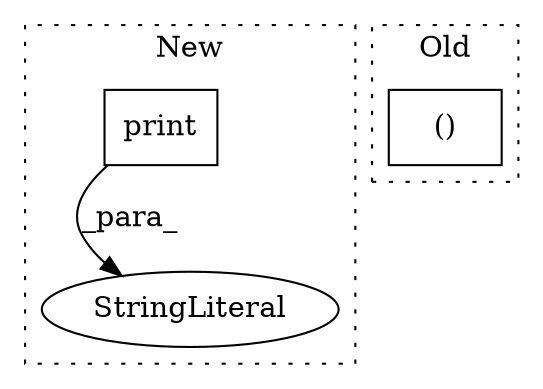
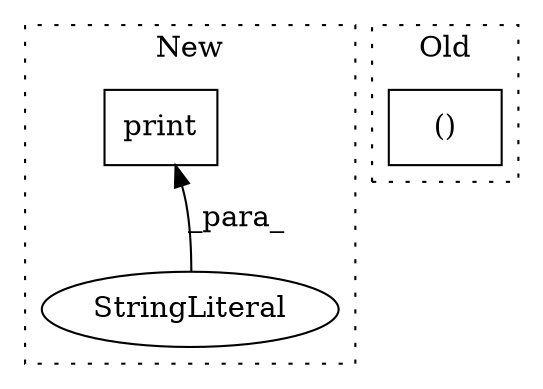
edge "print" -> "StringLiteral": reversed
